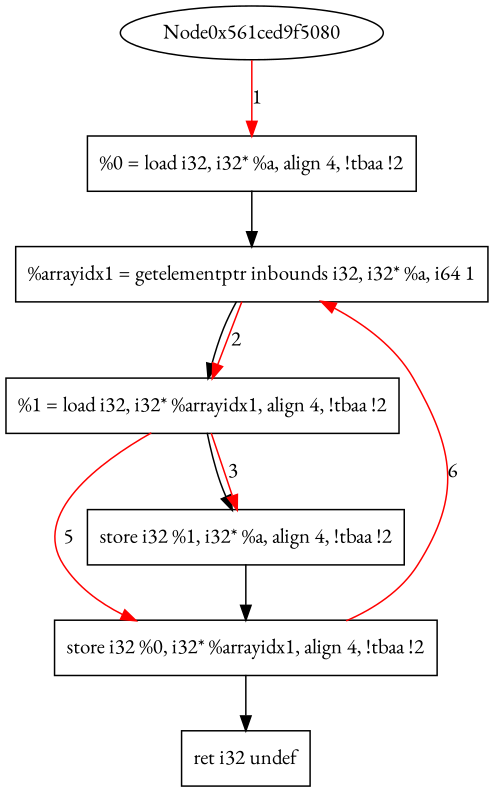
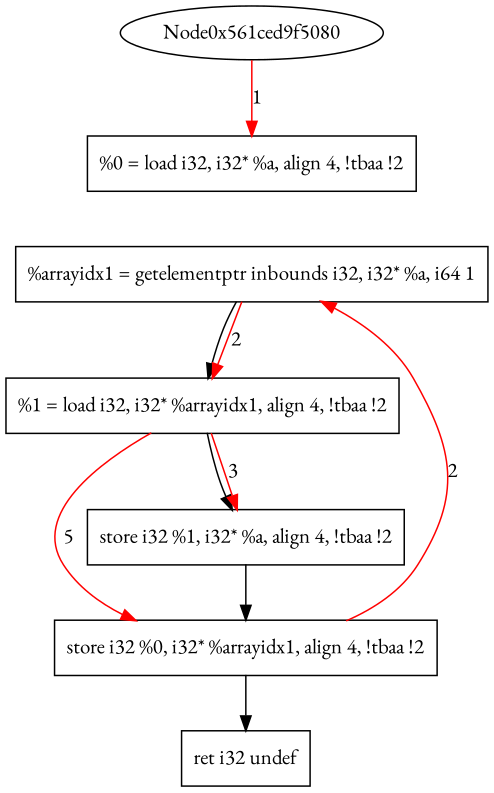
edge "%0 = load i32, i32* %a, align 4, !tbaa !2" -> "%arrayidx1 = getelementptr inbounds i32, i32* %a, i64 1": removed
edge "store i32 %0, i32* %arrayidx1, align 4, !tbaa !2" -> "%arrayidx1 = getelementptr inbounds i32, i32* %a, i64 1": label "6" -> "2"
